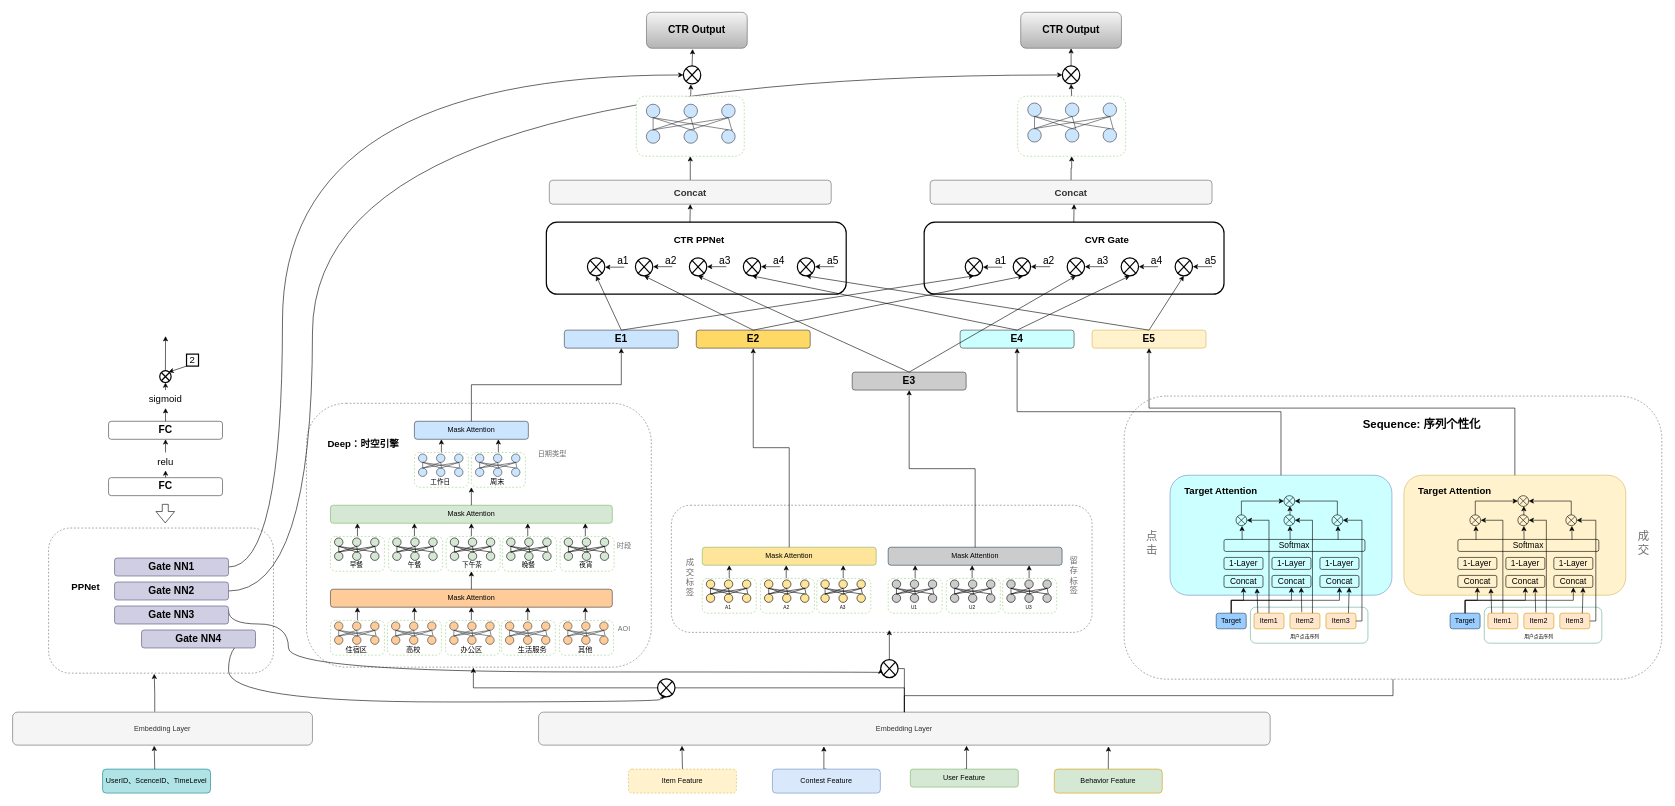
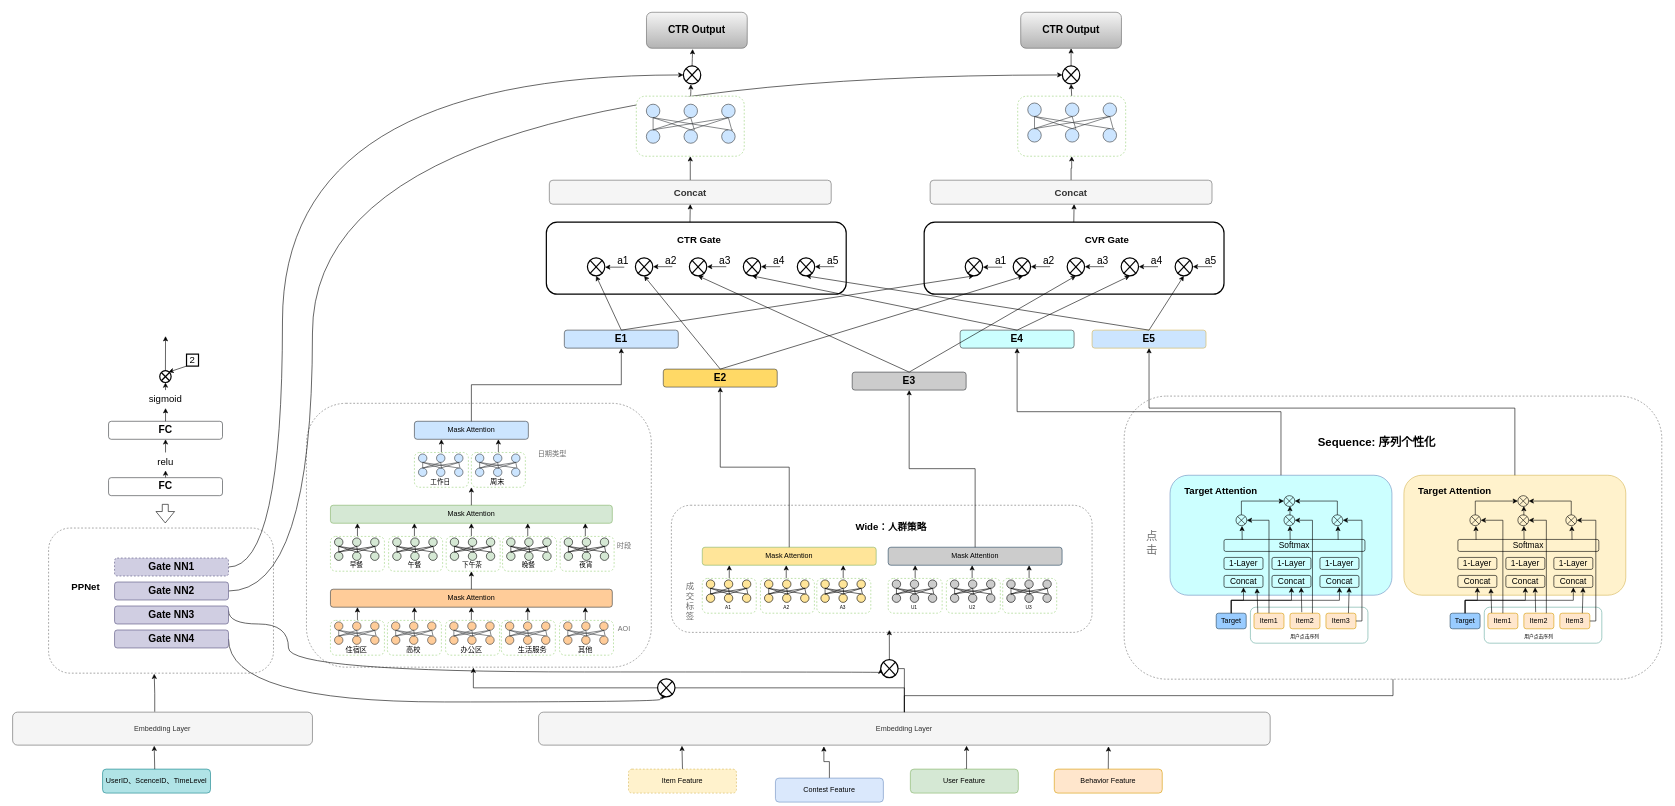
node "CTR PPNet": label "CTR PPNet" -> "CTR Gate"
node "E2": moved (753, 339) -> (720, 378)
node "E5": fillcolor #fff2cc -> #cce5ff
node "Sequence: 序列个性化": moved (1422, 425) -> (1377, 443)
node "Deep：时空引擎": removed
node "Wide：人群策略": added
node "成交": removed
node "Gate NN1": style solid -> dashed
node "留存标签": removed
node "成交标签": moved (690, 578) -> (690, 602)
node "Gate NN4": moved (198, 639) -> (171, 639)
node "User Feature": size 108x18 -> 108x24
node "Contest Feature": moved (827, 782) -> (830, 791)
node "Behavior Feature": fillcolor #d5e8d4 -> #ffe6cc
